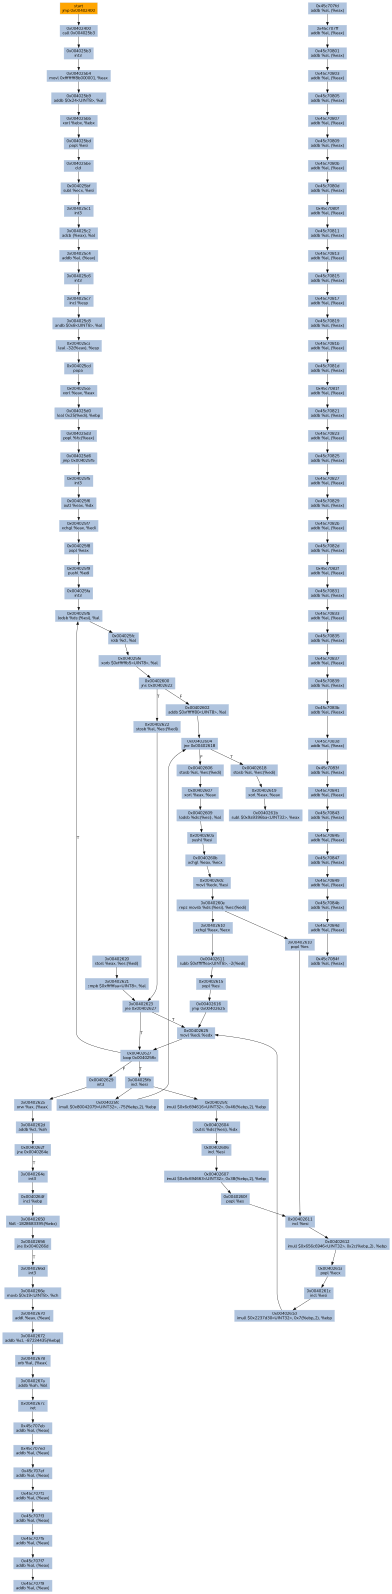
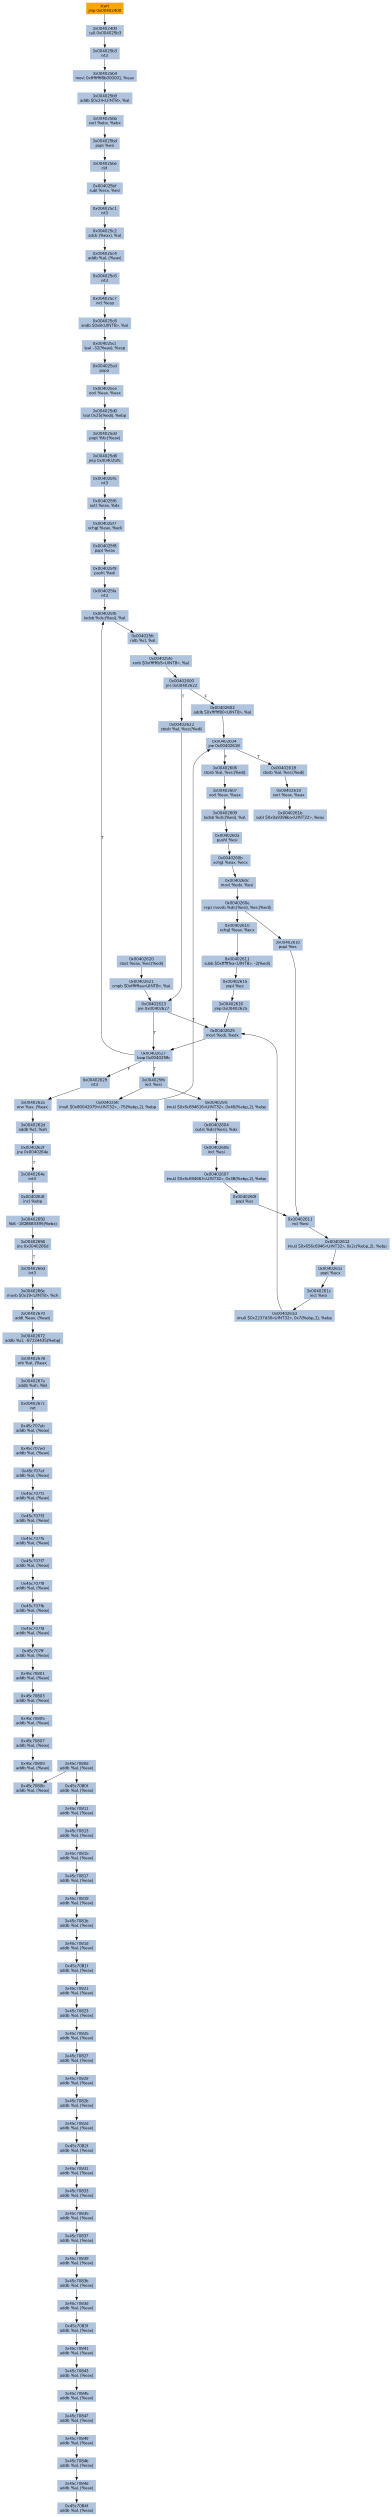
edge "0x45c7080b addb %al, (%eax)" -> "0x45c7080d addb %al, (%eax)": reversed
node "0x45c707fb addb %al, (%eax)": added
